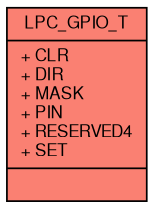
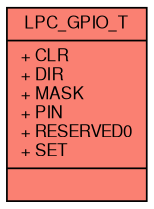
node "LPC_GPIO_T": text "+ RESERVED4" -> "+ RESERVED0"
